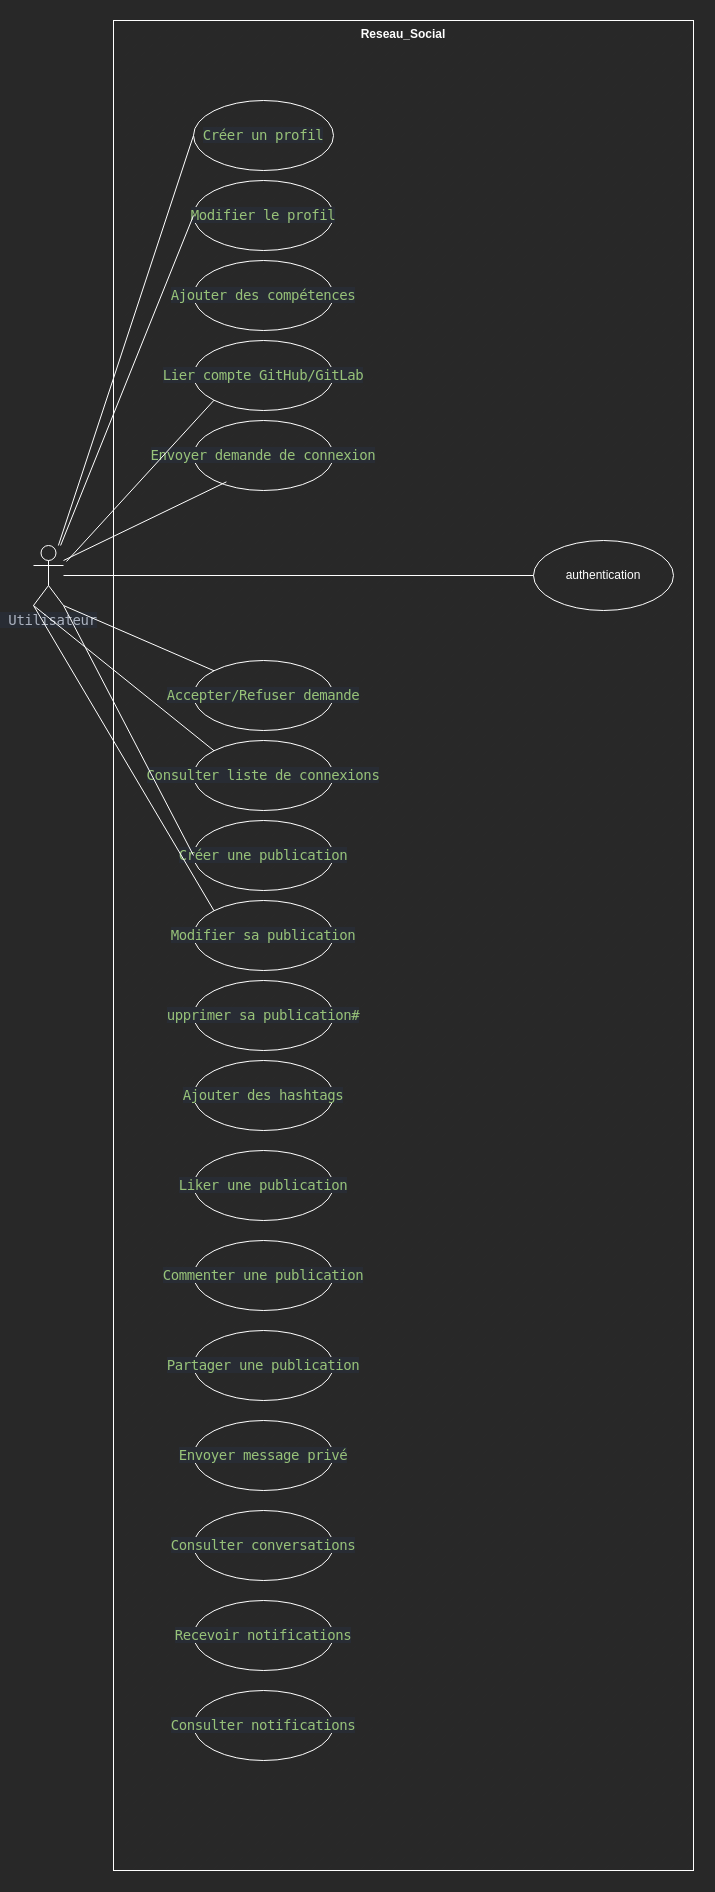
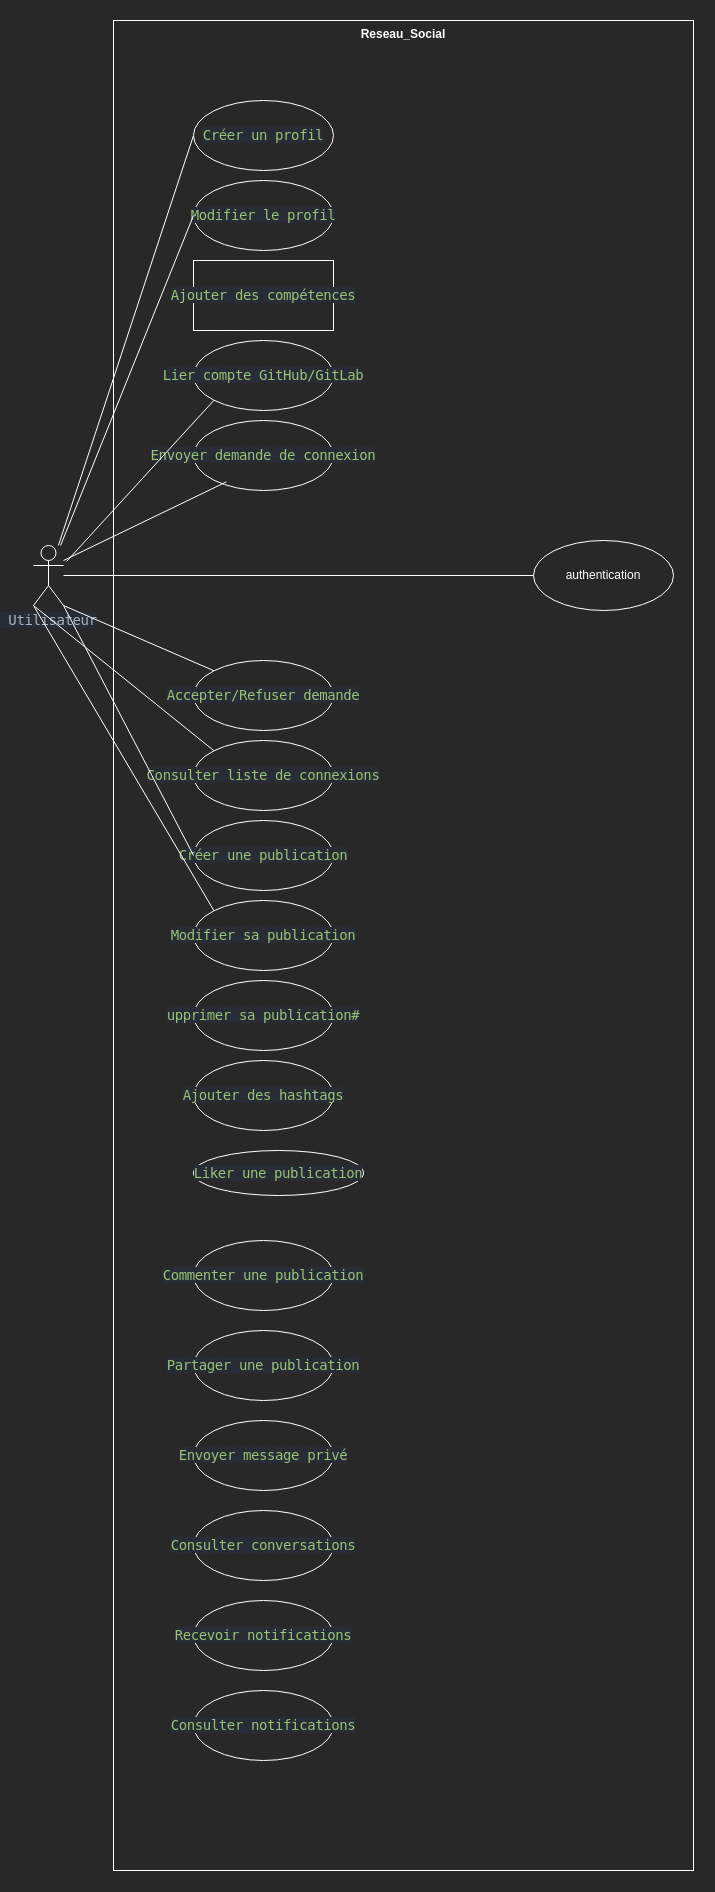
node "Ajouter des compétences": shape ellipse -> rectangle
node "Liker une publication": size 140x70 -> 170x45
